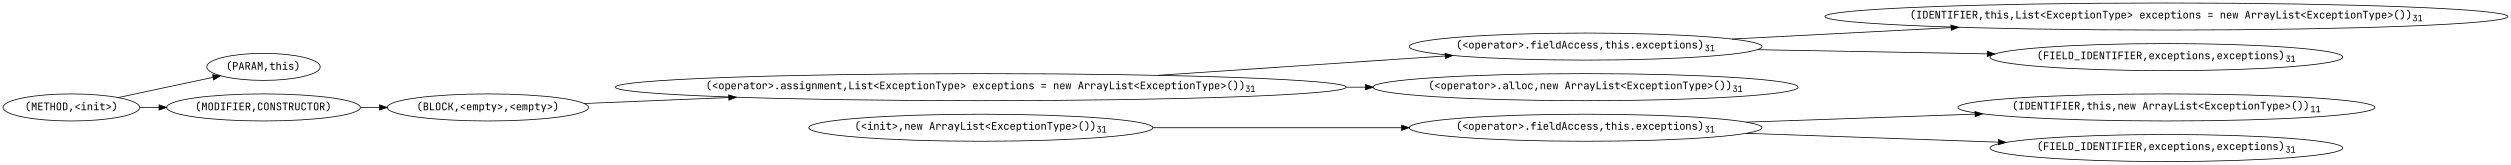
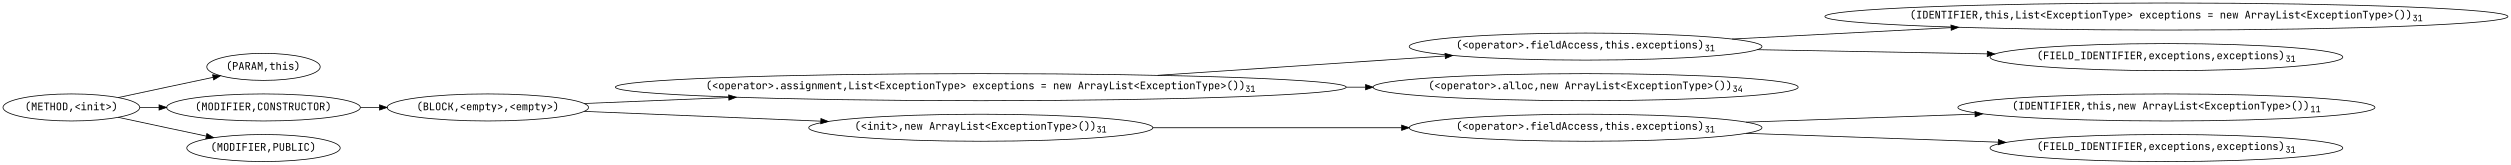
node "(<operator>.alloc,new ArrayList<ExceptionType>())": text "31" -> "34"
edge "(BLOCK,<empty>,<empty>)" -> "(<init>,new ArrayList<ExceptionType>())": added
node "(MODIFIER,PUBLIC)": added
